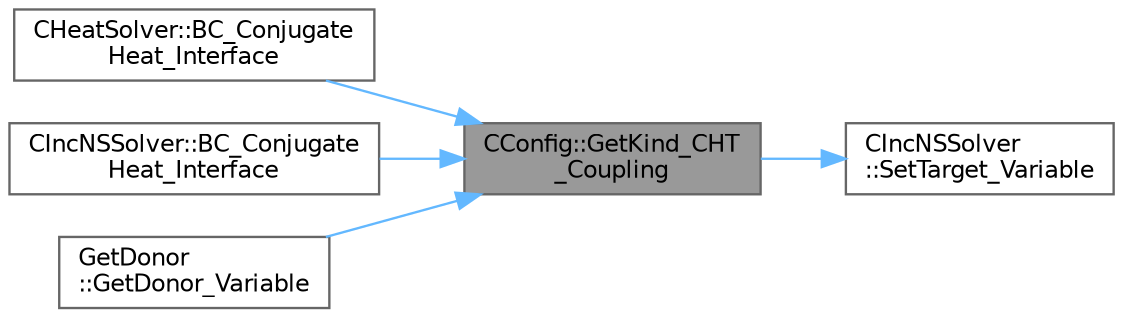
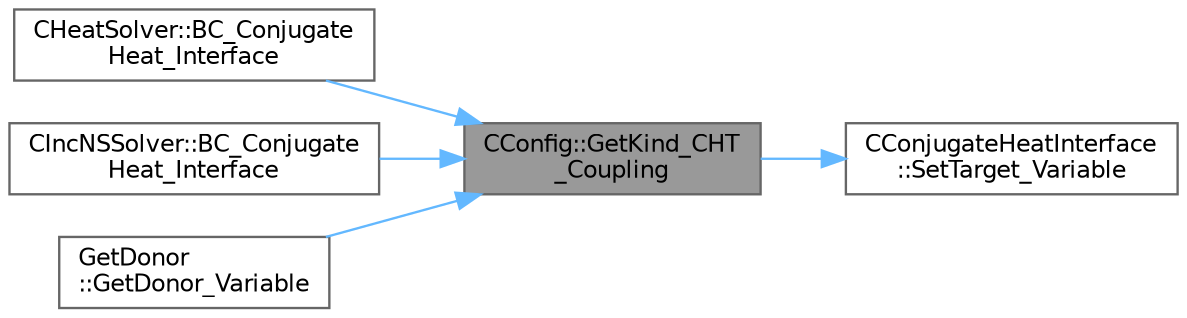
node "CIncNSSolver ::SetTarget_Variable": label "CIncNSSolver ::SetTarget_Variable" -> "CConjugateHeatInterface ::SetTarget_Variable"
